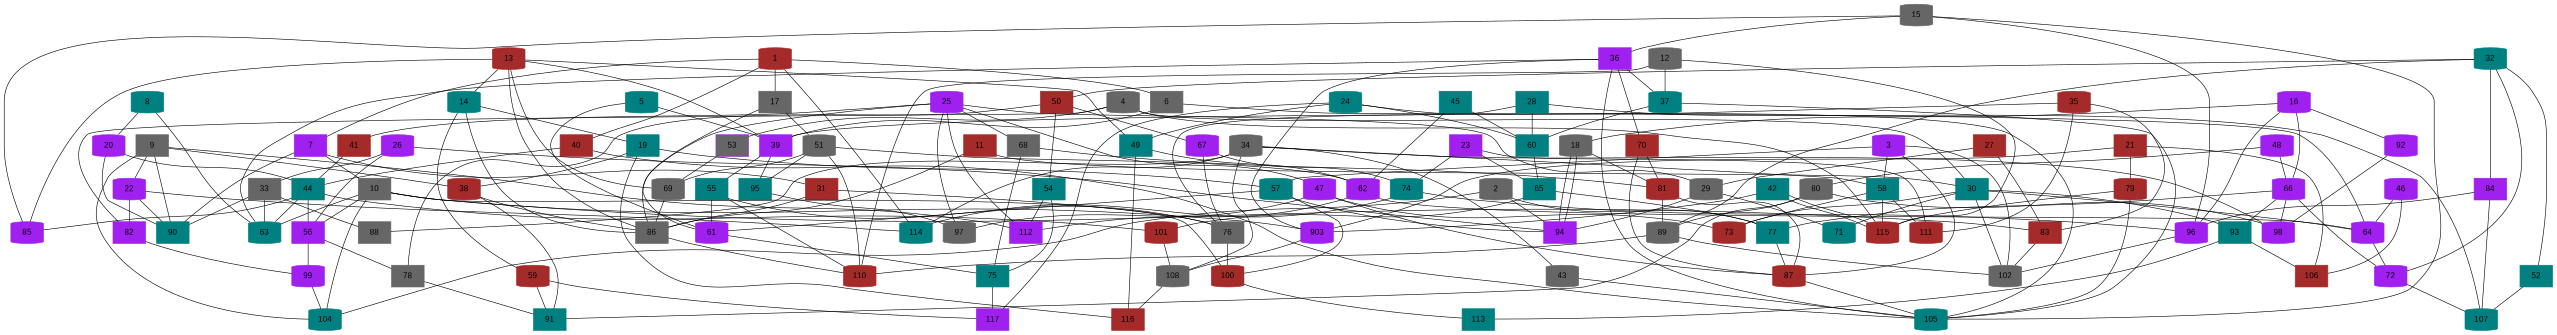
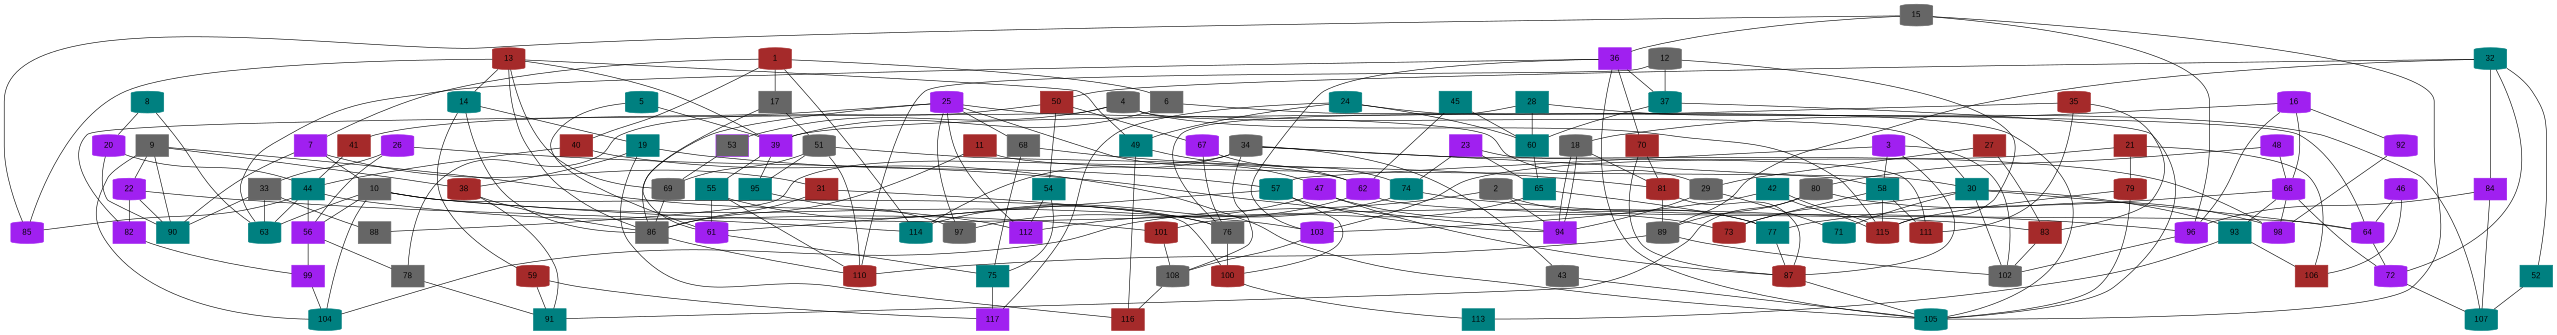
node "903": label "903" -> "103"
node "99": shape cylinder -> box
